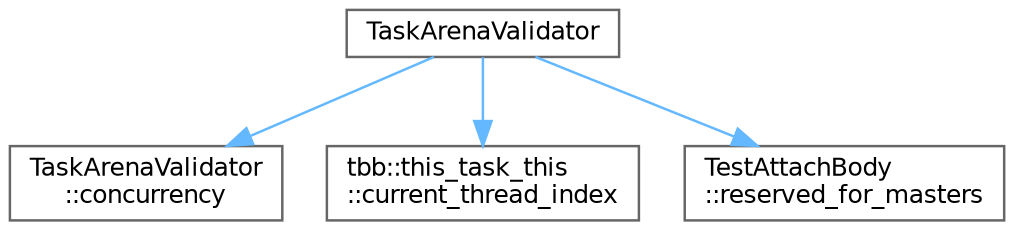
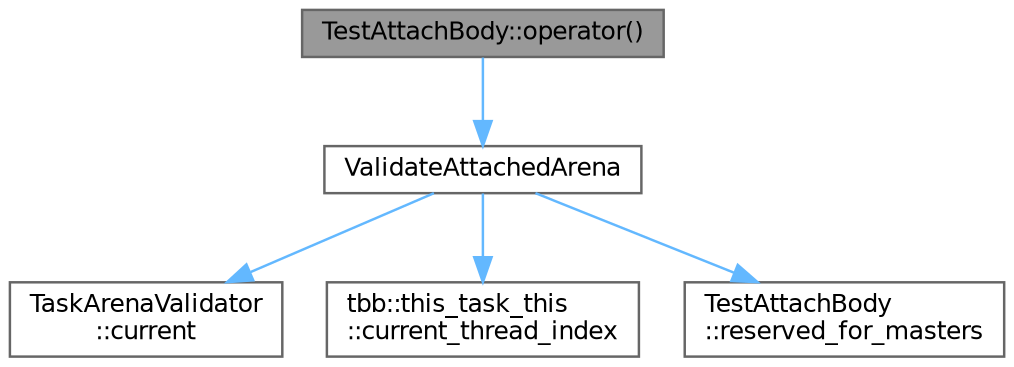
node "TestAttachBody::operator()": added
node "TaskArenaValidator": label "TaskArenaValidator" -> "ValidateAttachedArena"
node "TaskArenaValidator ::concurrency": label "TaskArenaValidator ::concurrency" -> "TaskArenaValidator ::current"
